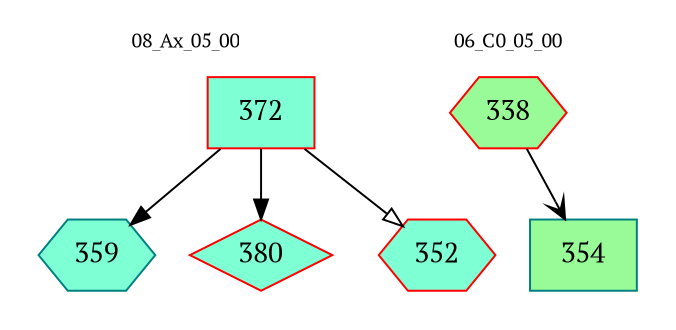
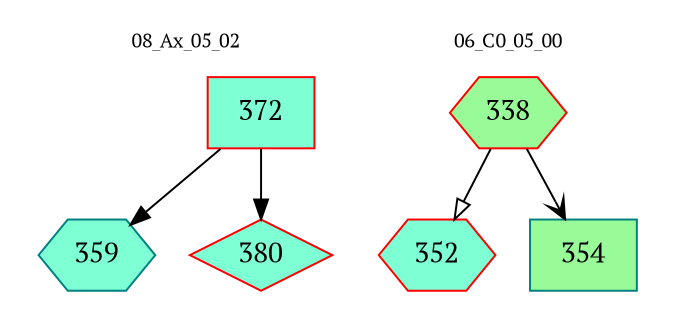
cluster "08_Ax_05_00": label "08_Ax_05_00" -> "08_Ax_05_02"
edge "372" -> "352": now "338" -> "352"
